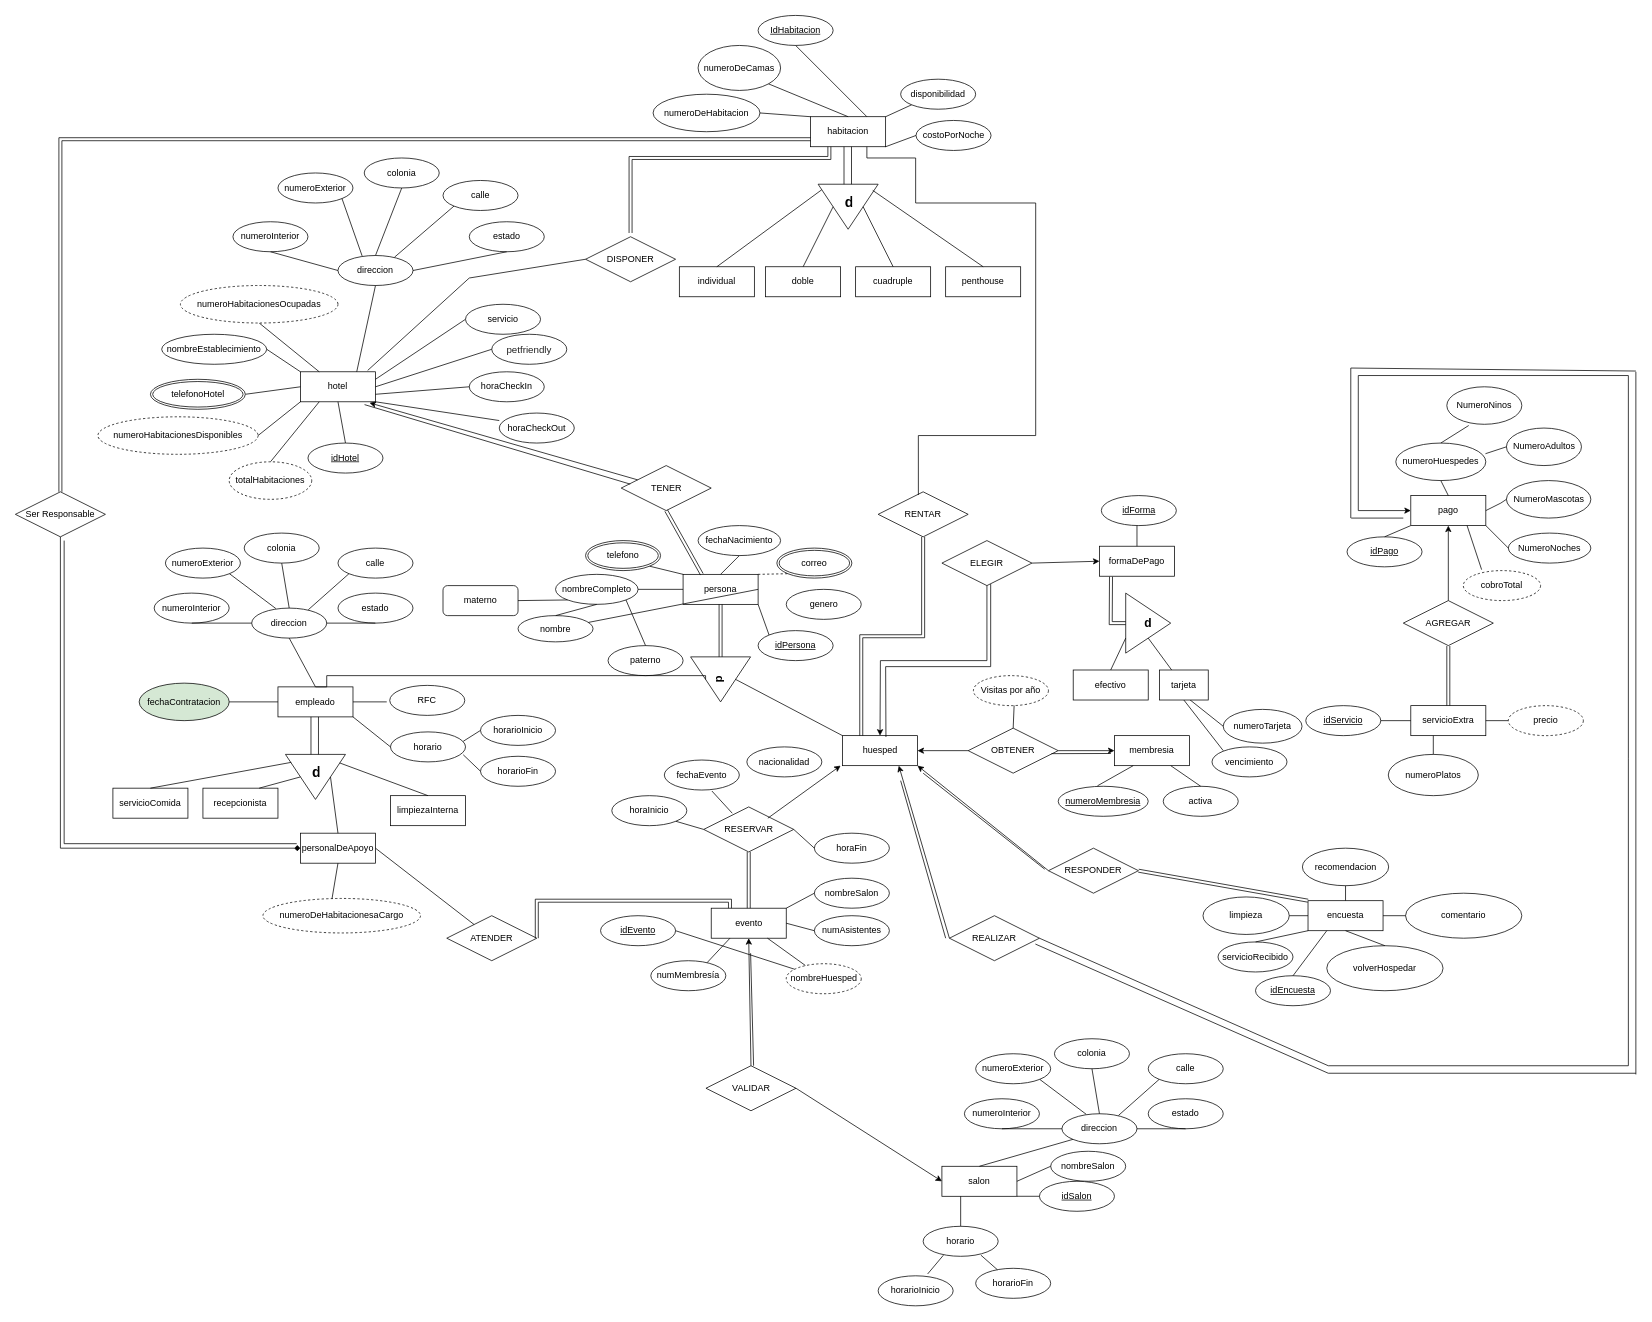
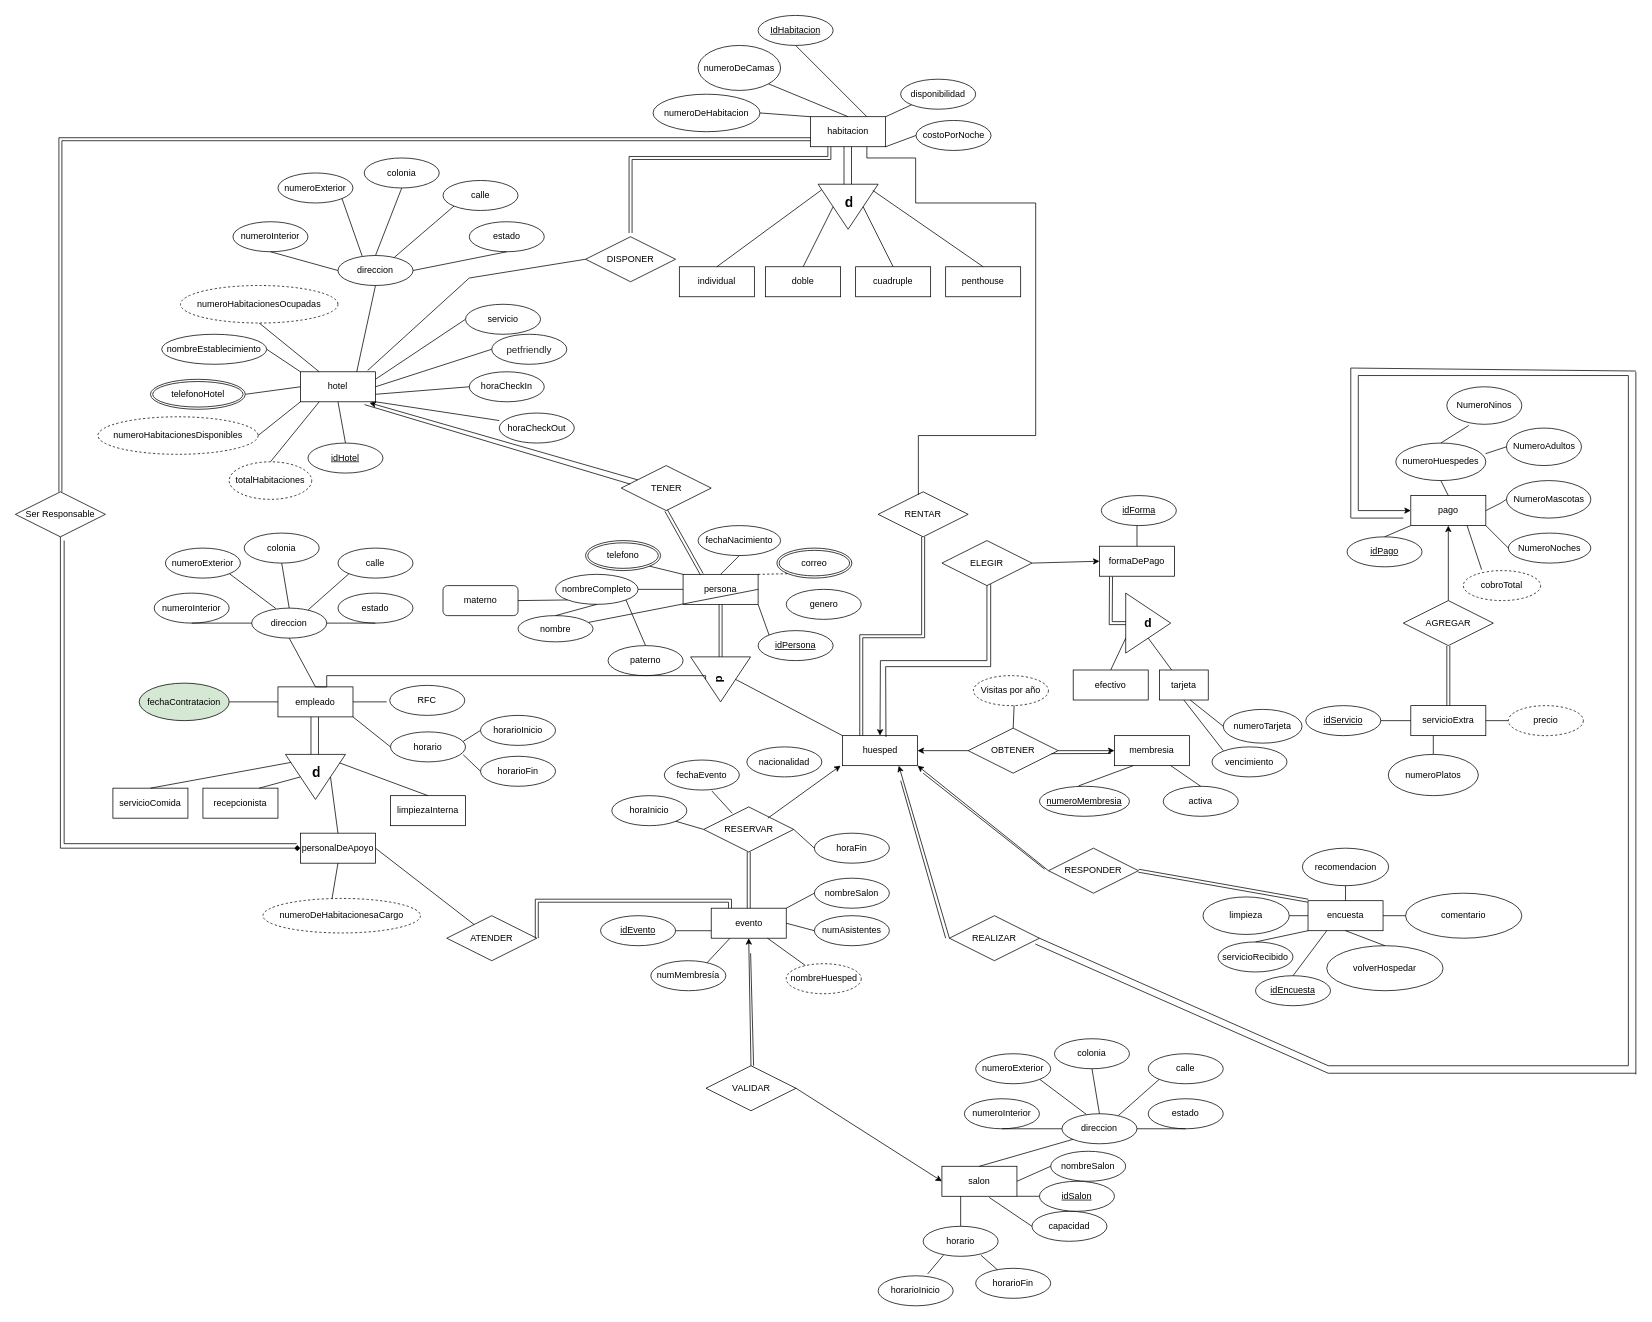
node "numeroMembresia": moved (1103, 801) -> (1084, 801)
edge "idEvento" -- "nombreHuesped": now "idEvento" -- "evento"
edge "salon" -- "capacidad": added
node "capacidad": added
